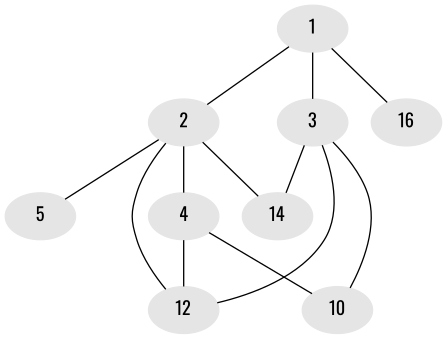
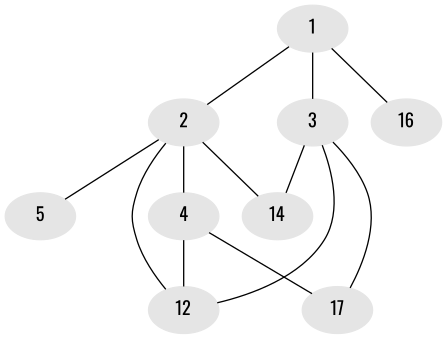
node "10": label "10" -> "17"
